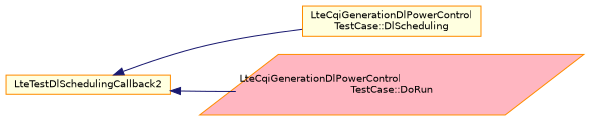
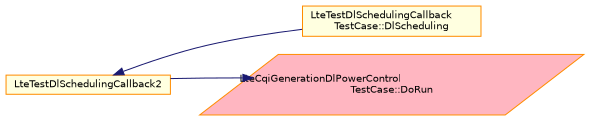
node "LteCqiGenerationDlPowerControl TestCase::DlScheduling": label "LteCqiGenerationDlPowerControl TestCase::DlScheduling" -> "LteTestDlSchedulingCallback TestCase::DlScheduling"
edge "LteCqiGenerationDlPowerControl TestCase::DoRun" -> "LteTestDlSchedulingCallback2": reversed
